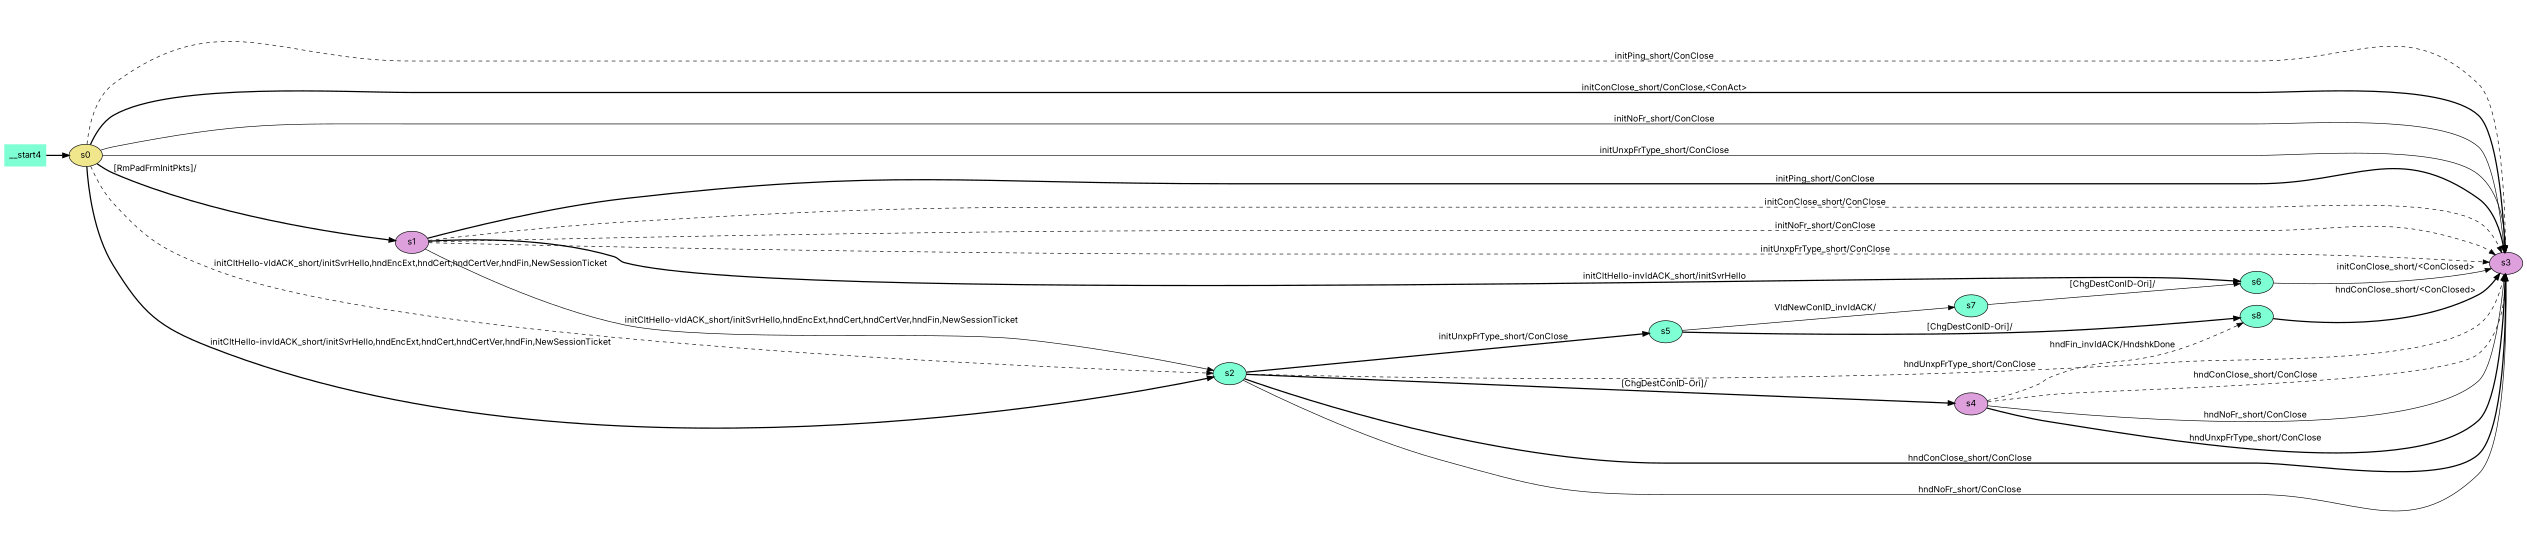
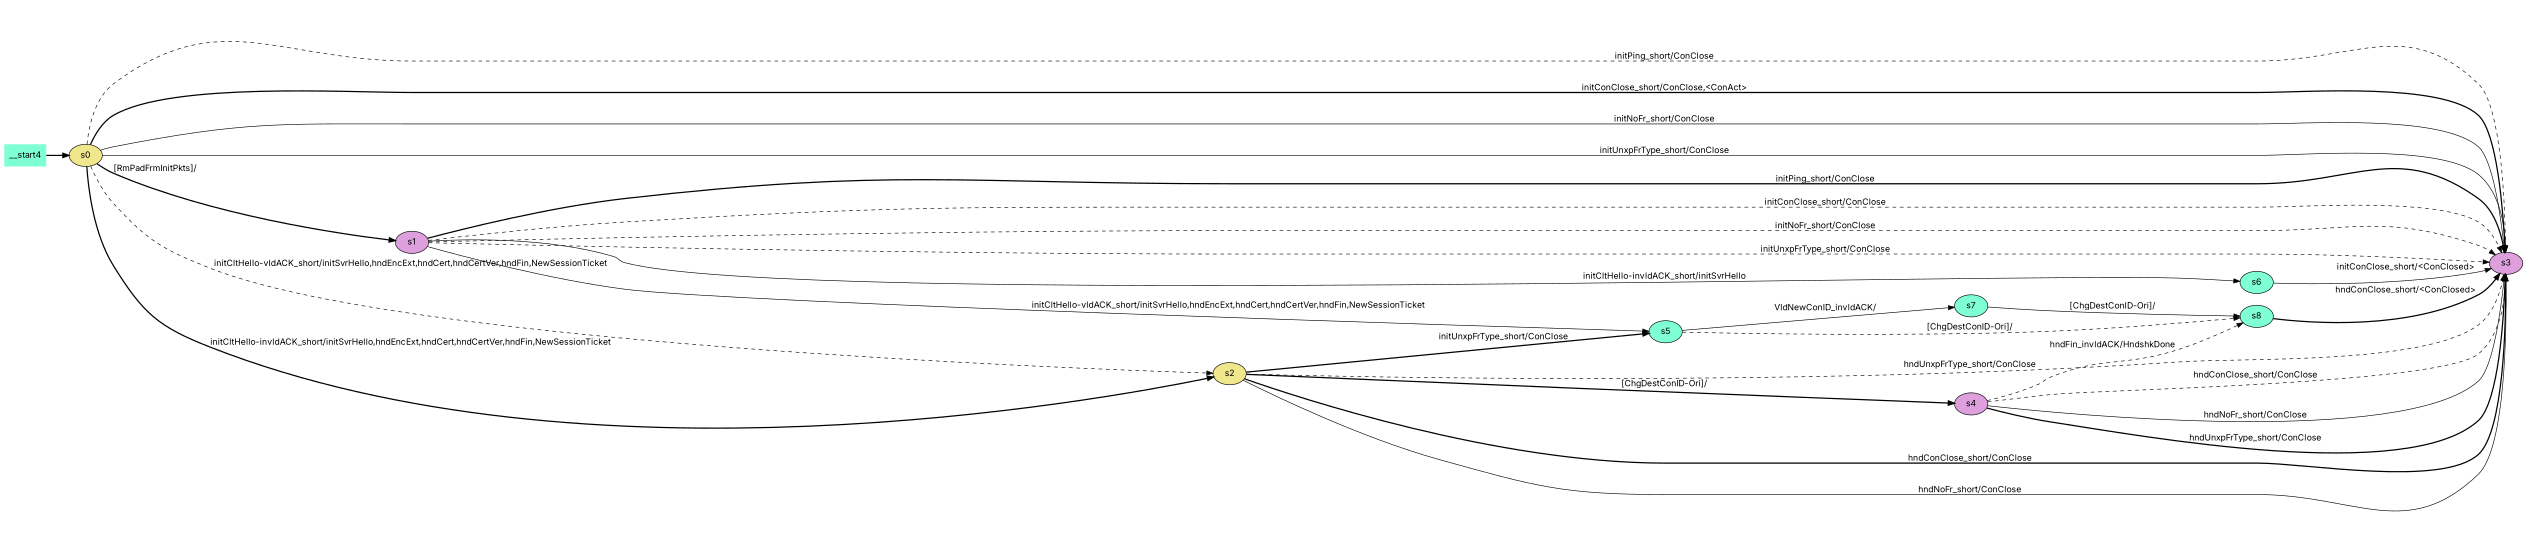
edge "s1" -> "s6": style bold -> solid
edge "s7" -> "s6": now "s7" -> "s8"
edge "s5" -> "s8": style bold -> dashed
edge "s1" -> "s2": now "s1" -> "s5"
node "s2": fillcolor aquamarine -> khaki
